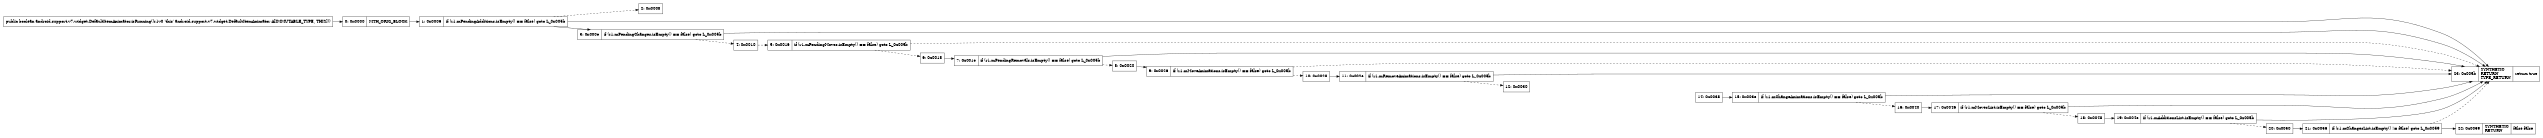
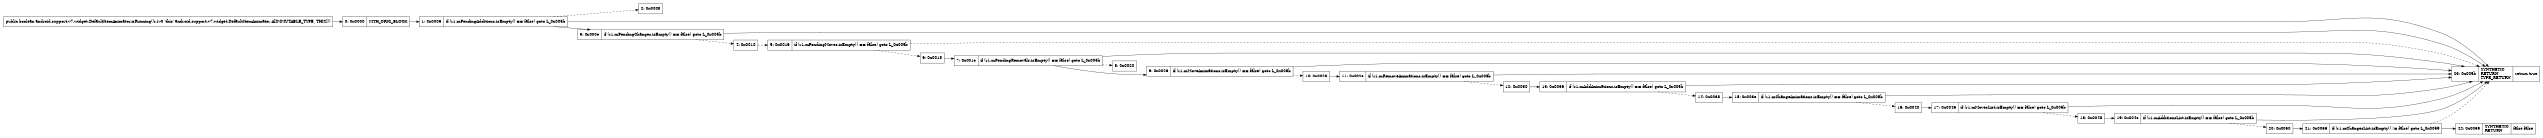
edge "9: 0x0026" -> "23: 0x005b": style dashed -> solid
edge "8: 0x0020" -> "9: 0x0026": now "7: 0x001e" -> "9: 0x0026"
node "13: 0x0036": added
